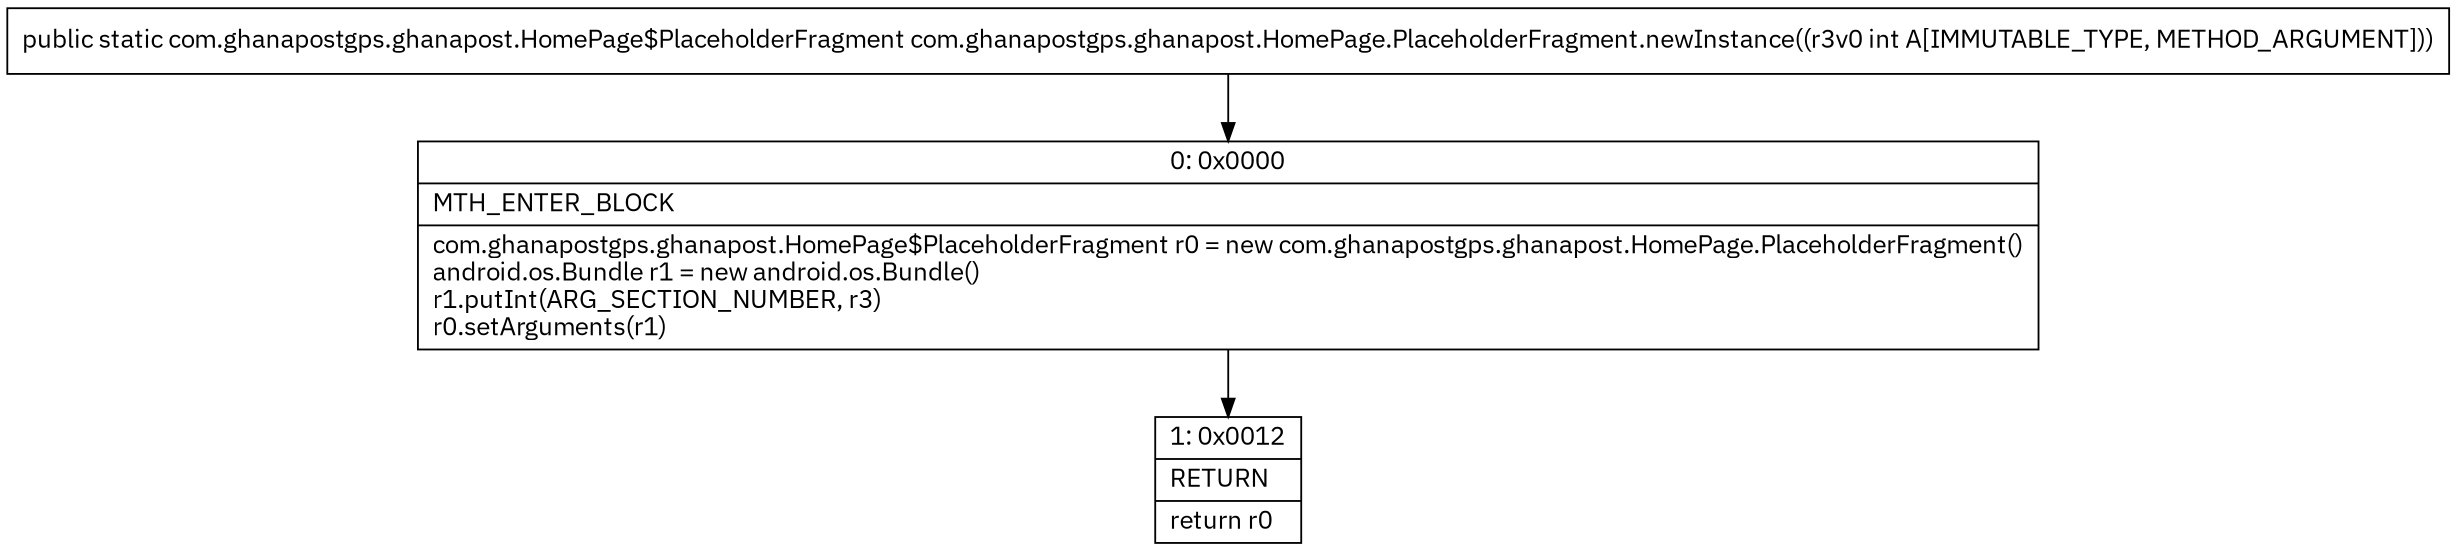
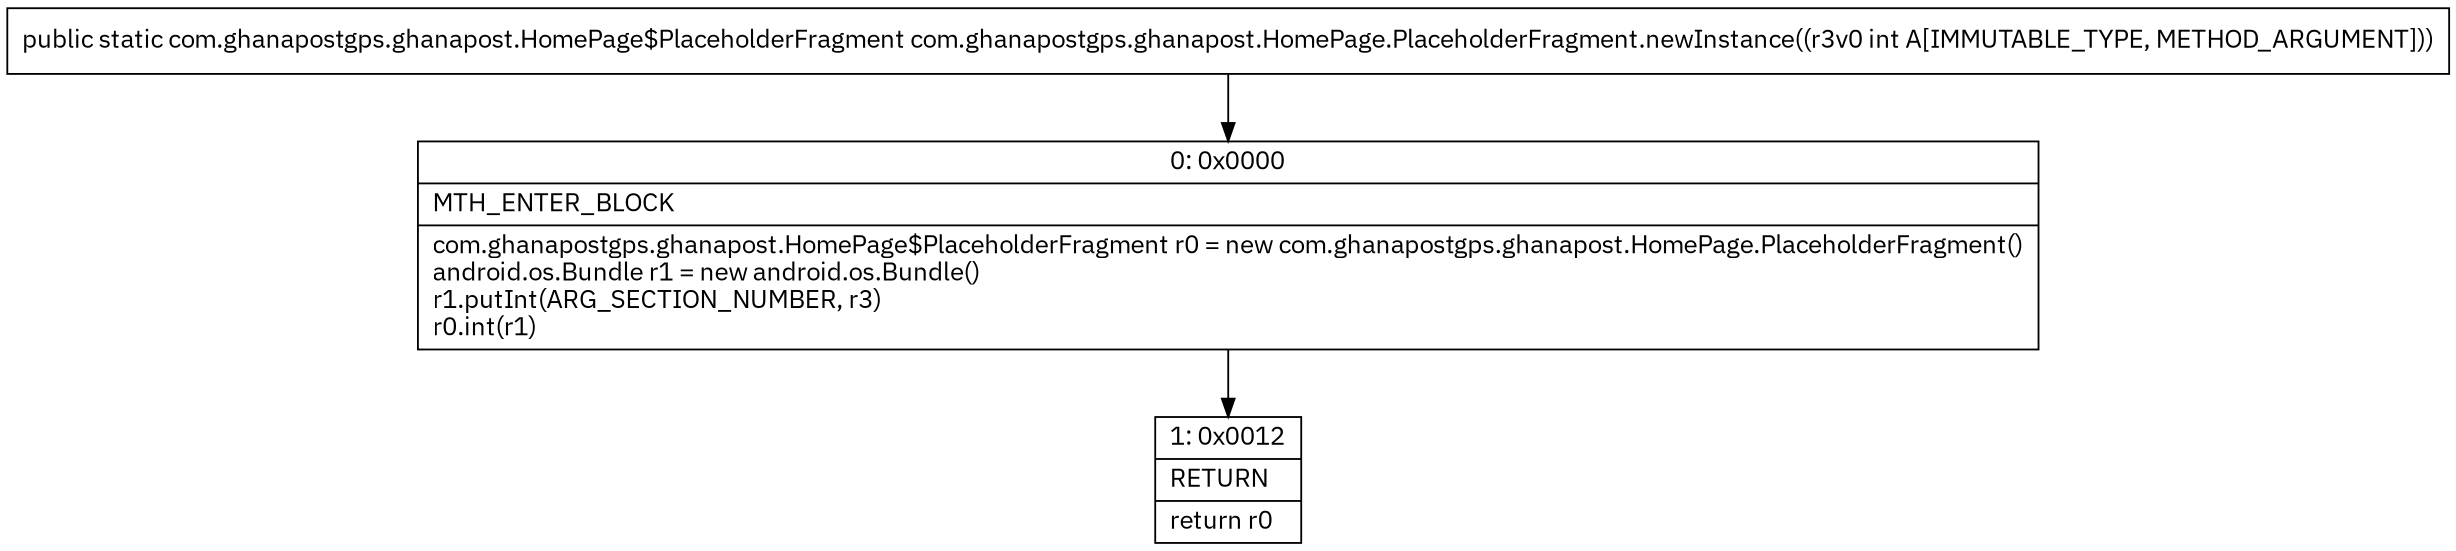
node "0: 0x0000": text "r0.setArguments(r1)" -> "r0.int(r1)"
